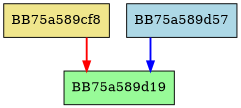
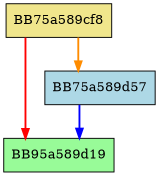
edge "BB75a589cf8" -> "BB75a589d57": added
node "BB75a589d19": label "BB75a589d19" -> "BB95a589d19"
